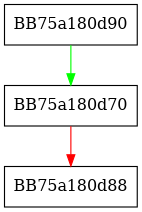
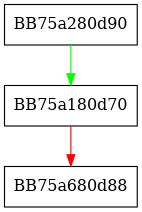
node "BB75a180d90": label "BB75a180d90" -> "BB75a280d90"
node "BB75a180d88": label "BB75a180d88" -> "BB75a680d88"
